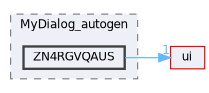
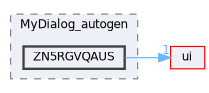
node "ZN4RGVQAUS": label "ZN4RGVQAUS" -> "ZN5RGVQAUS"
